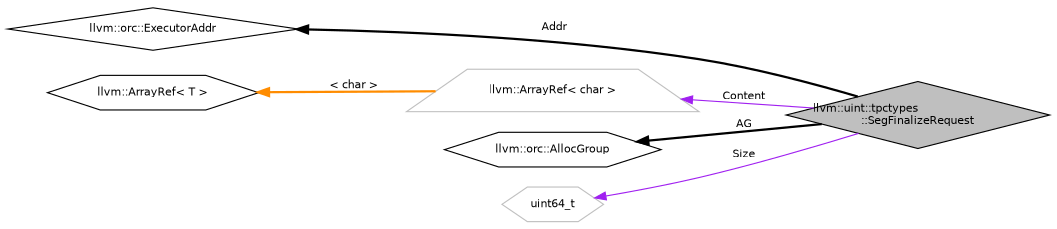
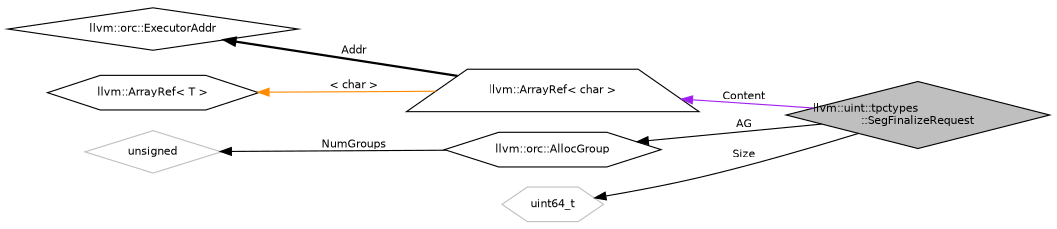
edge "llvm::uint::tpctypes ::SegFinalizeRequest" -> "llvm::orc::ExecutorAddr": now "llvm::ArrayRef< char >" -> "llvm::orc::ExecutorAddr"
node "llvm::ArrayRef< char >": color grey75 -> black
edge "llvm::ArrayRef< char >" -> "llvm::ArrayRef< T >": style bold -> solid
edge "llvm::uint::tpctypes ::SegFinalizeRequest" -> "llvm::orc::AllocGroup": style bold -> solid
node "unsigned": added
edge "llvm::uint::tpctypes ::SegFinalizeRequest" -> "uint64_t": color purple -> black
